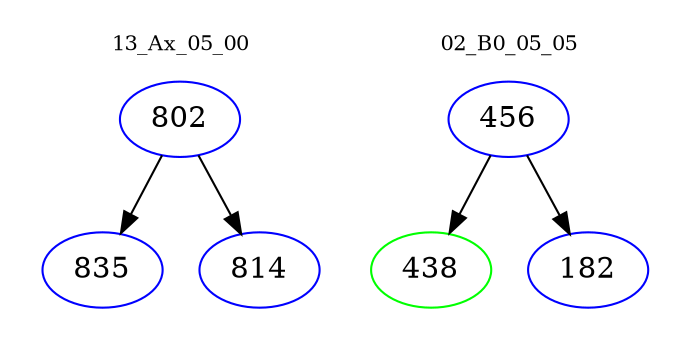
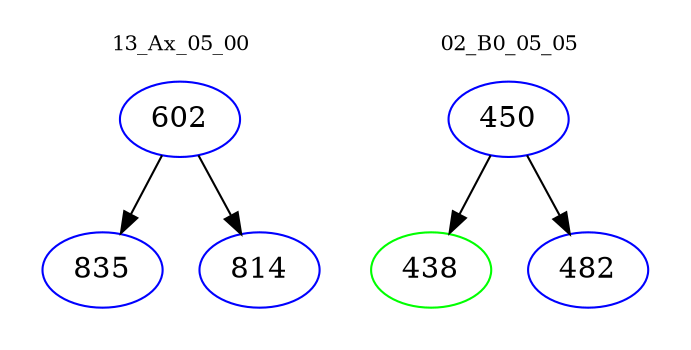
node "802": label "802" -> "602"
node "456": label "456" -> "450"
node "182": label "182" -> "482"
